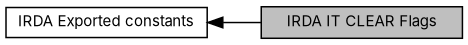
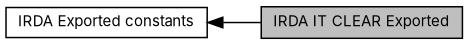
node "IRDA IT CLEAR Flags": label "IRDA IT CLEAR Flags" -> "IRDA IT CLEAR Exported"
